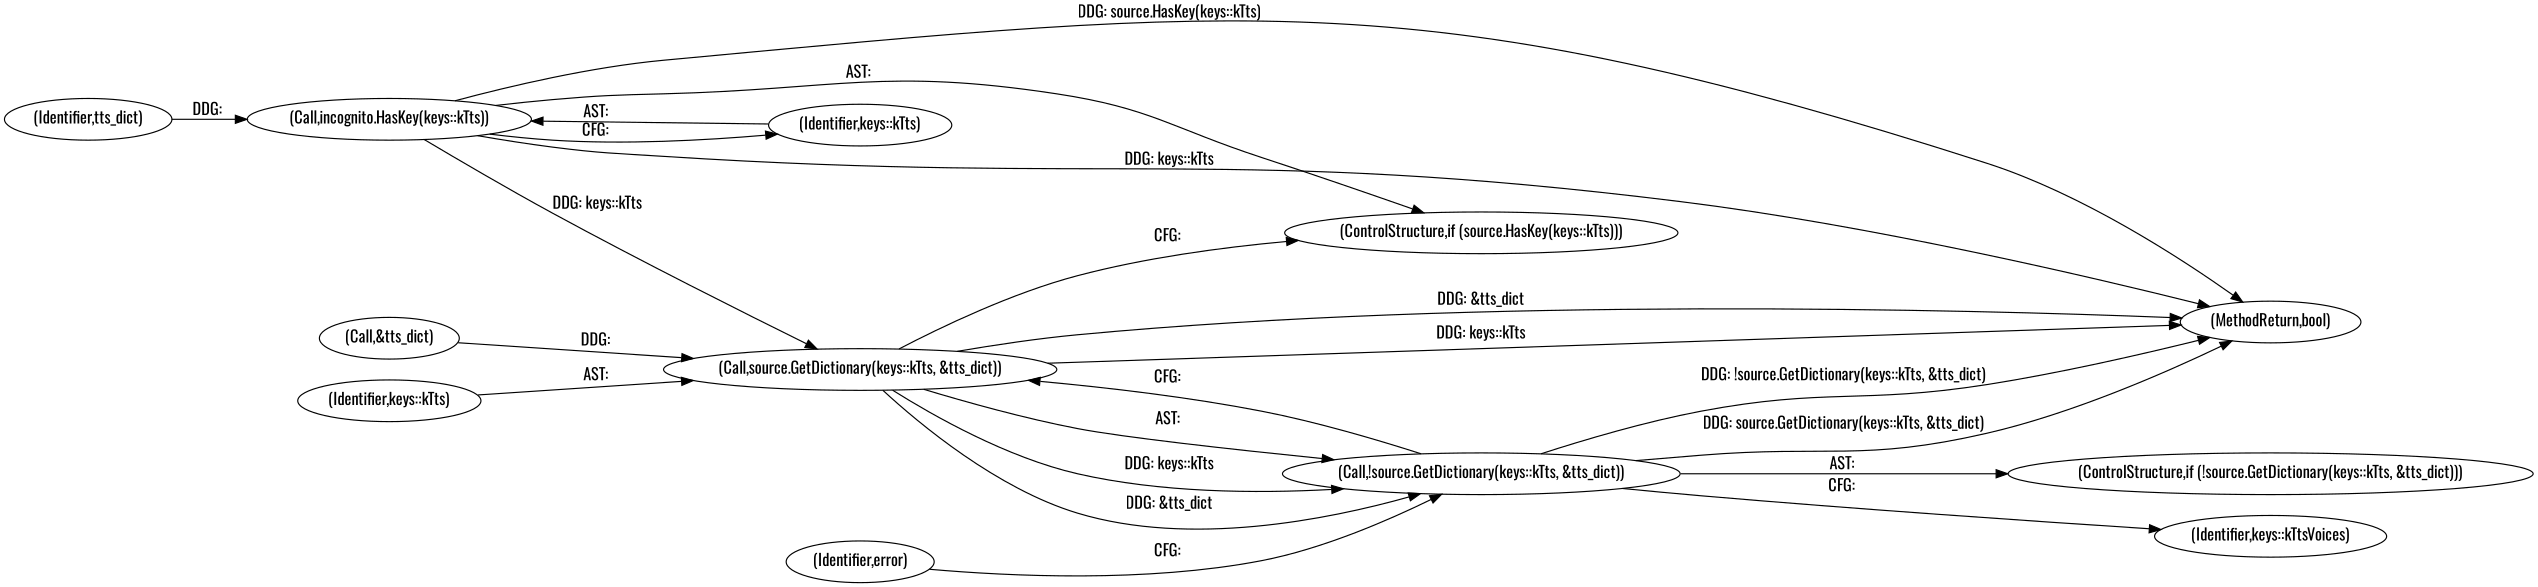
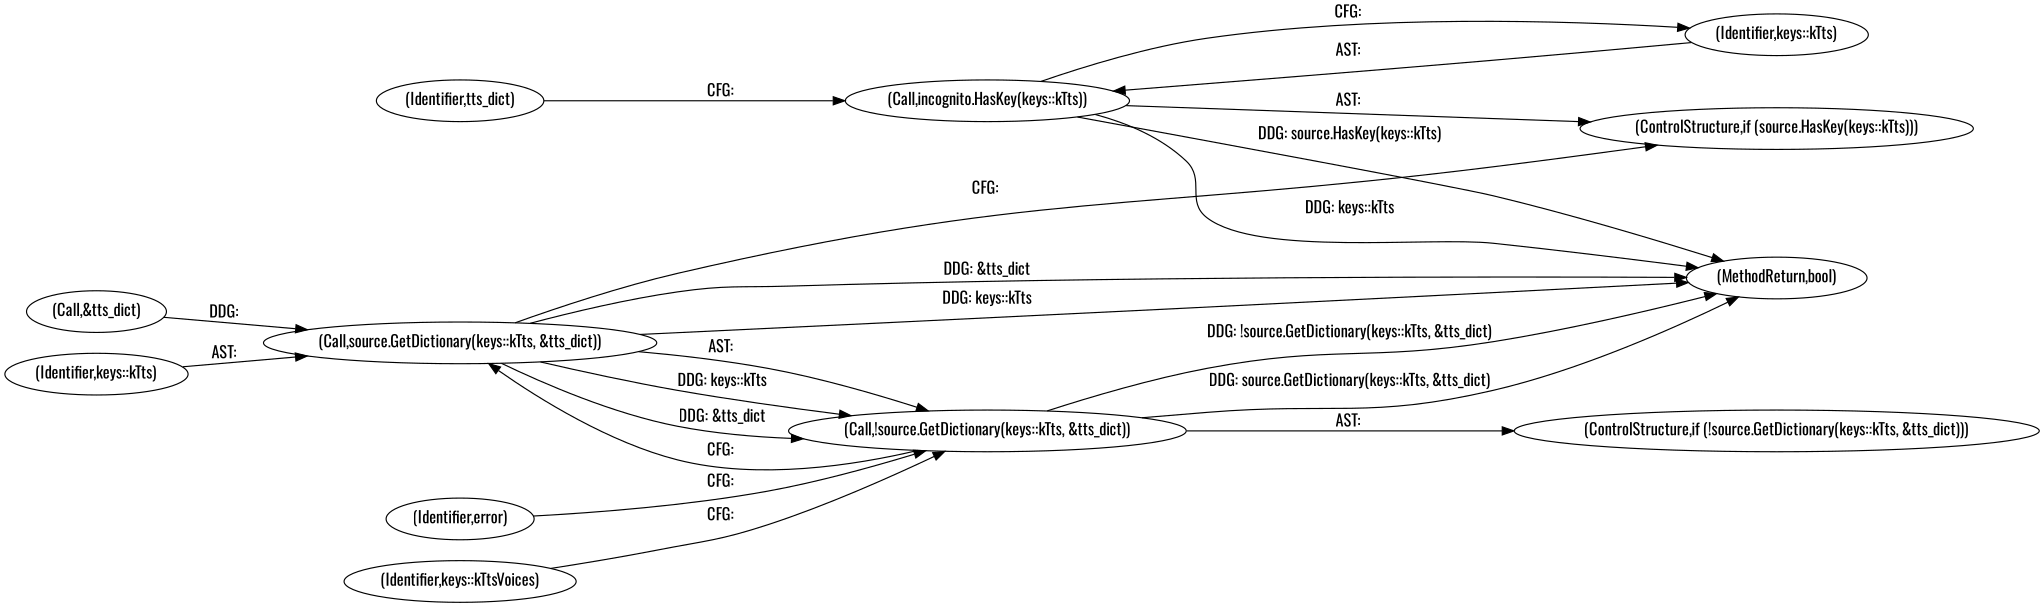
edge "(Identifier,tts_dict)" -> "(Call,incognito.HasKey(keys::kTts))": label "DDG: " -> "CFG: "
edge "(Call,incognito.HasKey(keys::kTts))" -> "(Call,source.GetDictionary(keys::kTts, &tts_dict))": removed, label "DDG: keys::kTts"
edge "(Call,!source.GetDictionary(keys::kTts, &tts_dict))" -> "(Identifier,keys::kTtsVoices)": reversed
